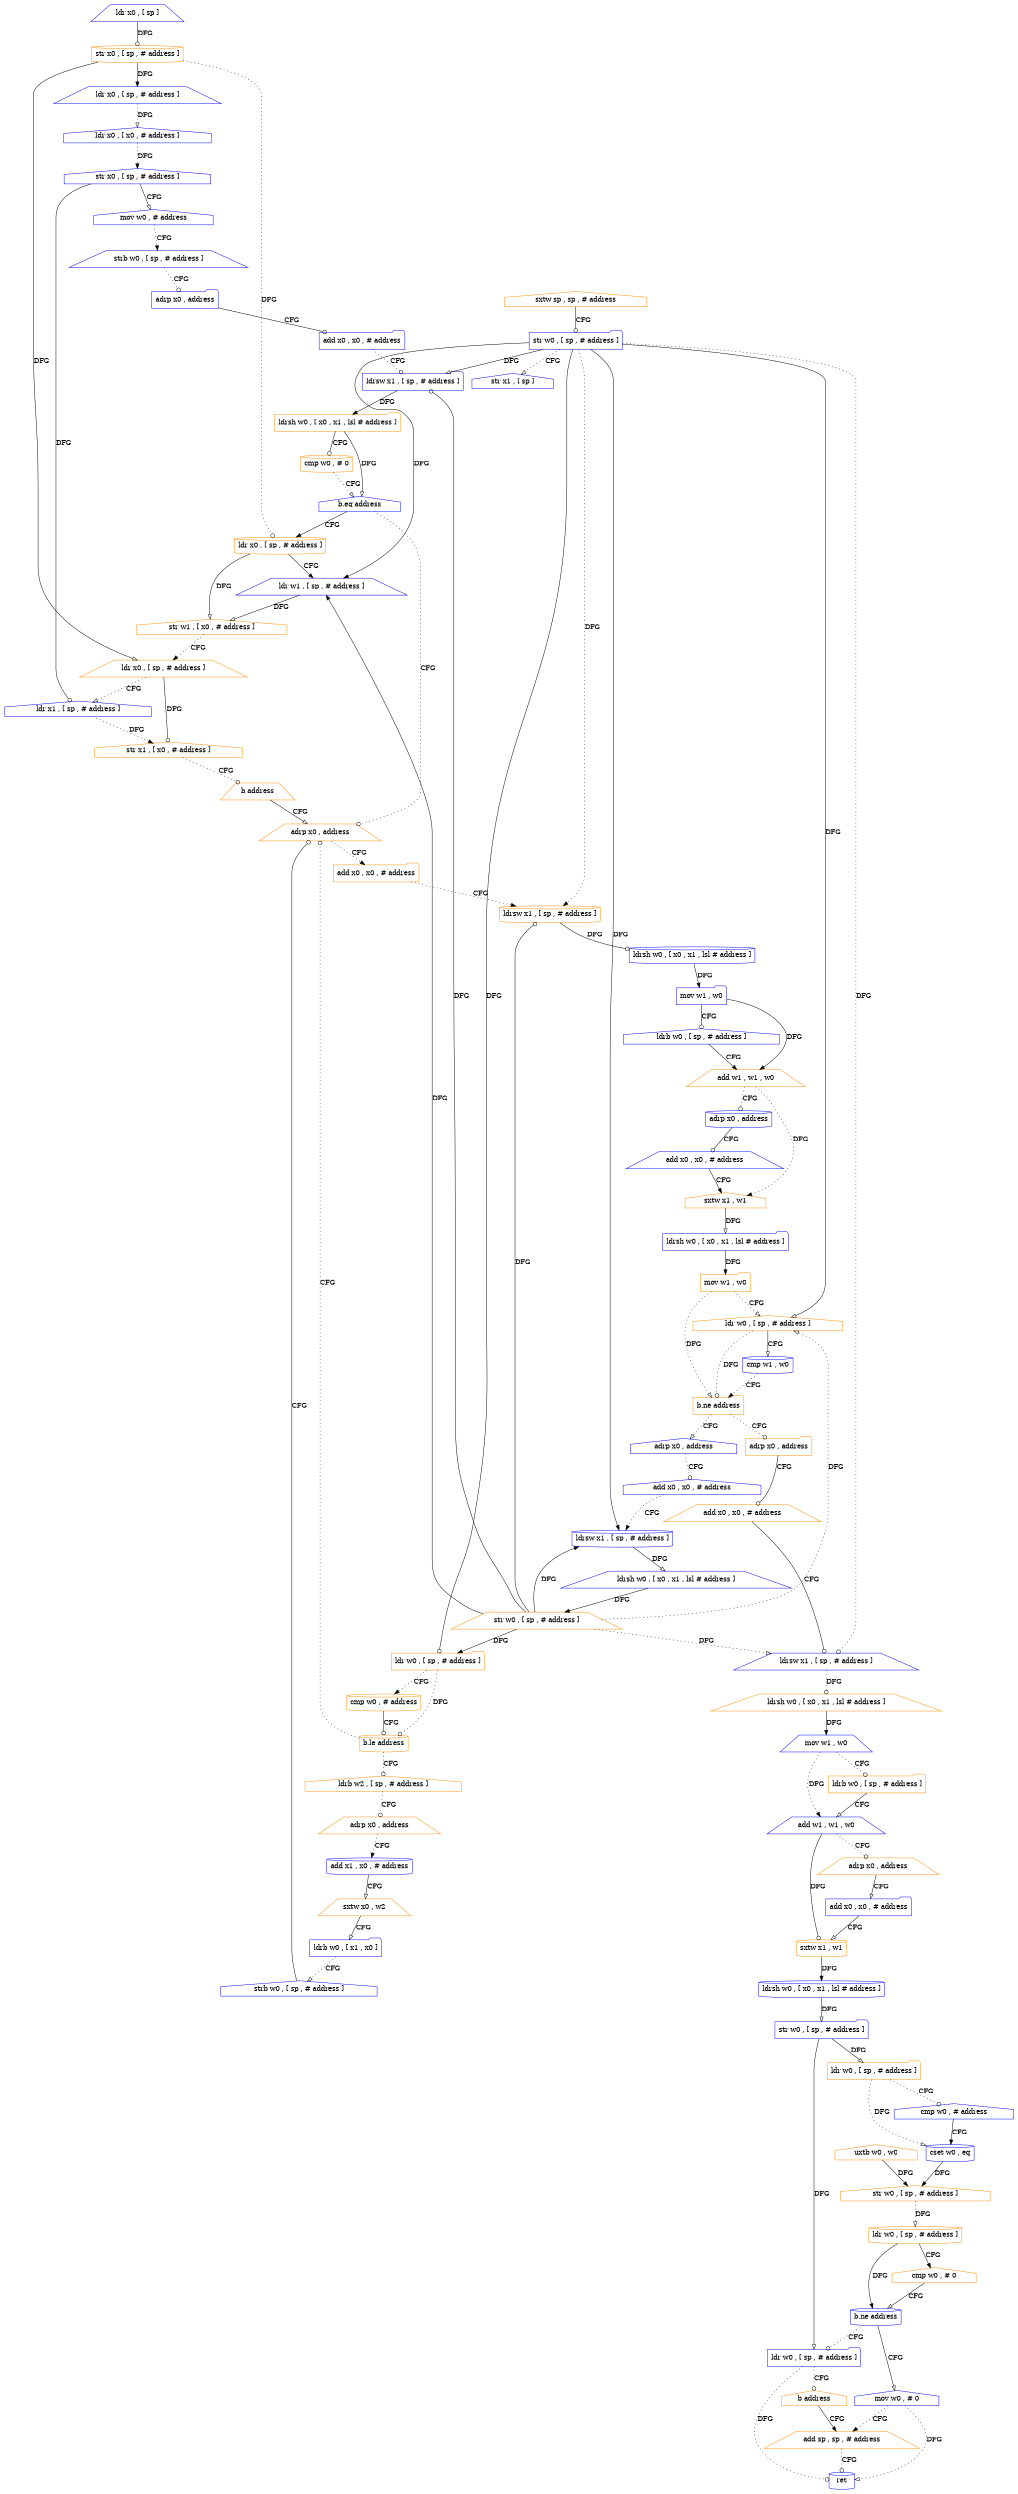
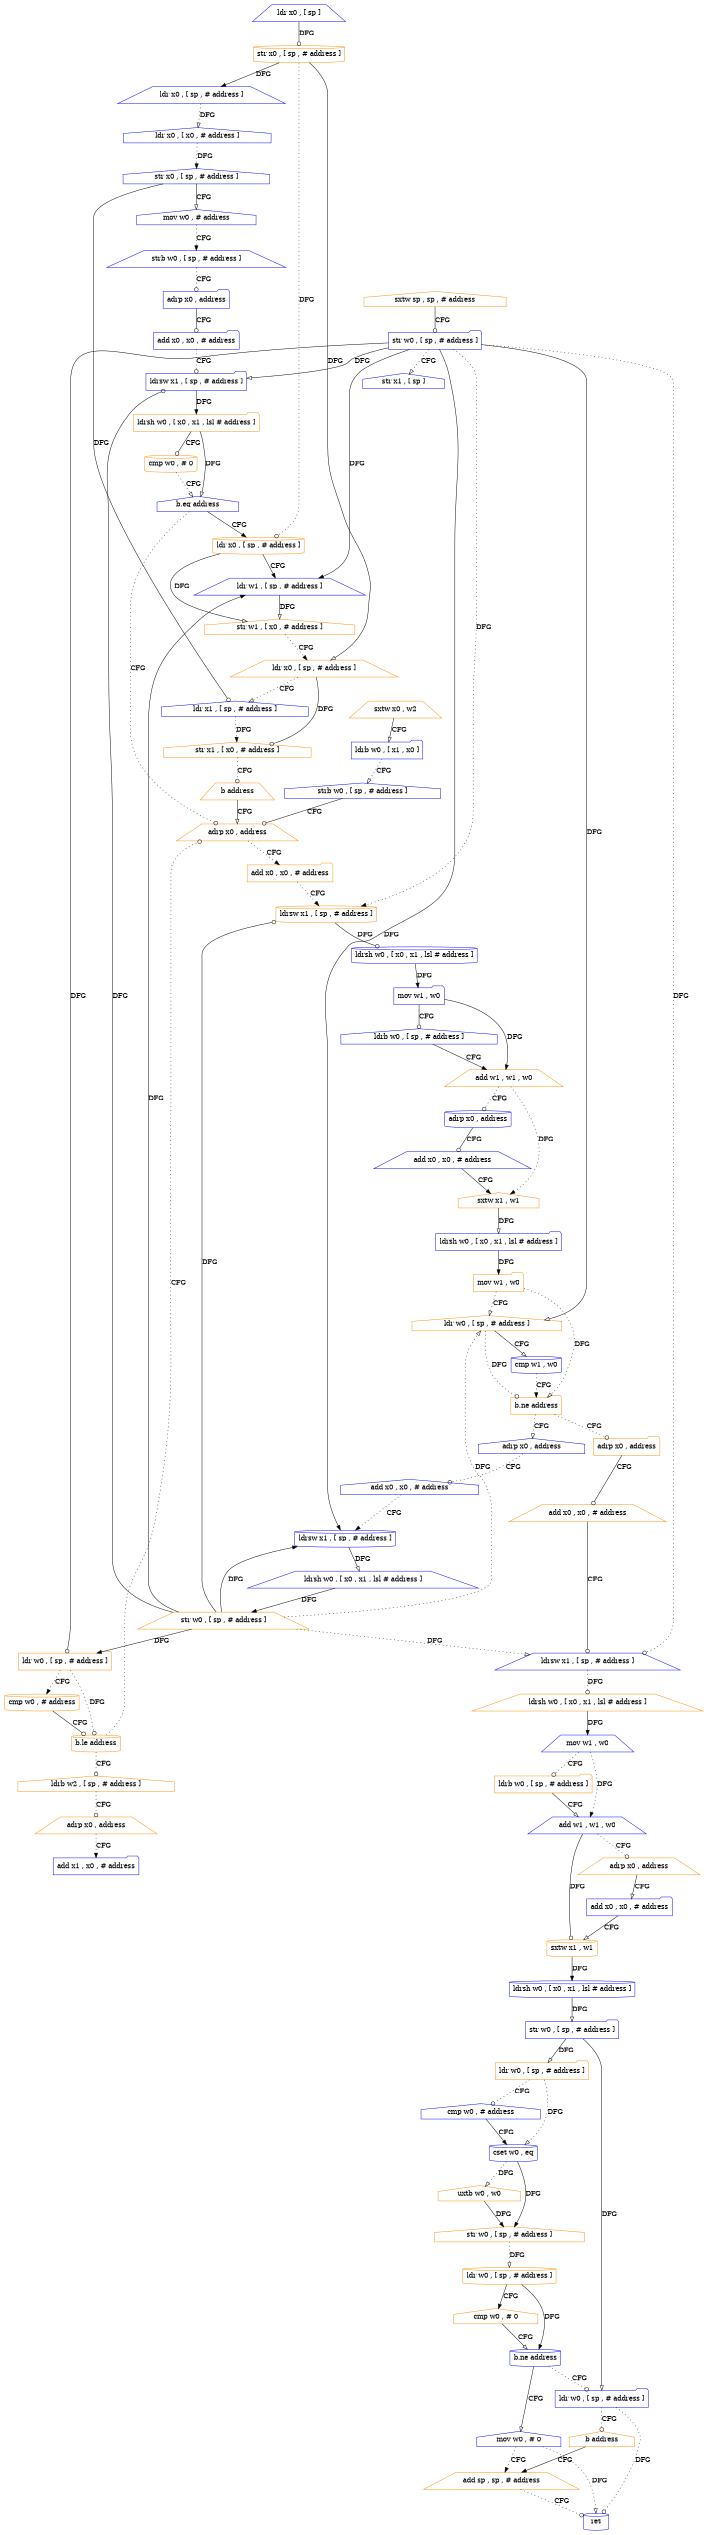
node "add x1 , x0 , # address": shape cylinder -> folder
edge "add x1 , x0 , # address" -> "sxtw x0 , w2": removed, label "CFG"
edge "cset w0 , eq" -> "uxtb w0 , w0": added, label "DFG"
